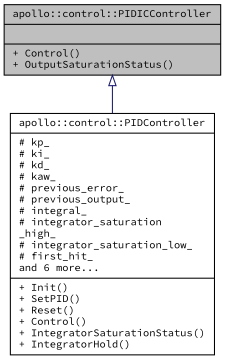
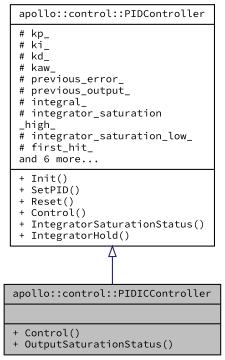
edge "apollo::control::PIDController" -> "apollo::control::PIDICController": reversed
